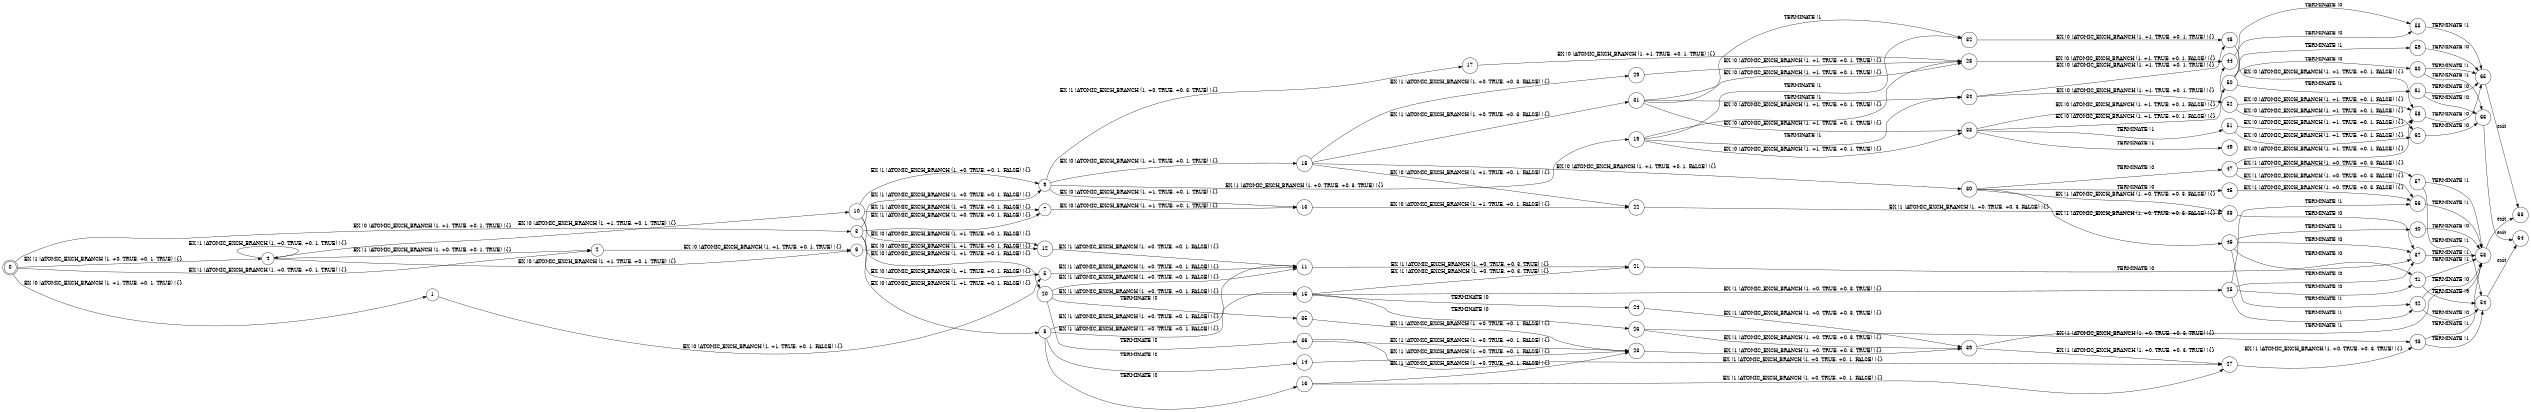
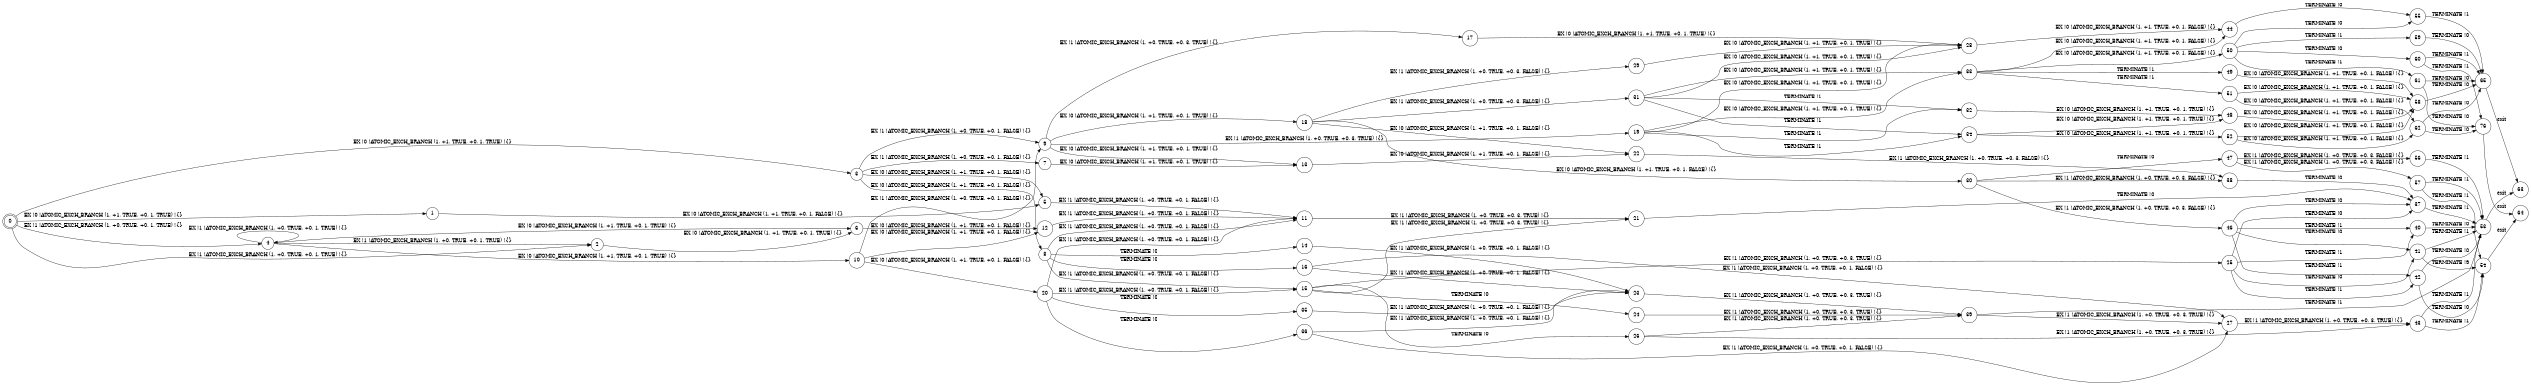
edge "62" -> "65": added, label "TERMINATE !0"
node "66": label "66" -> "76"
edge "47" -> "58": now "49" -> "58"
node "45": removed
edge "25" -> "56": now "25" -> "40"
edge "10" -> "7": removed, label "EX !1 !ATOMIC_EXCH_BRANCH (1, +0, TRUE, +0, 1, FALSE) !{}"
